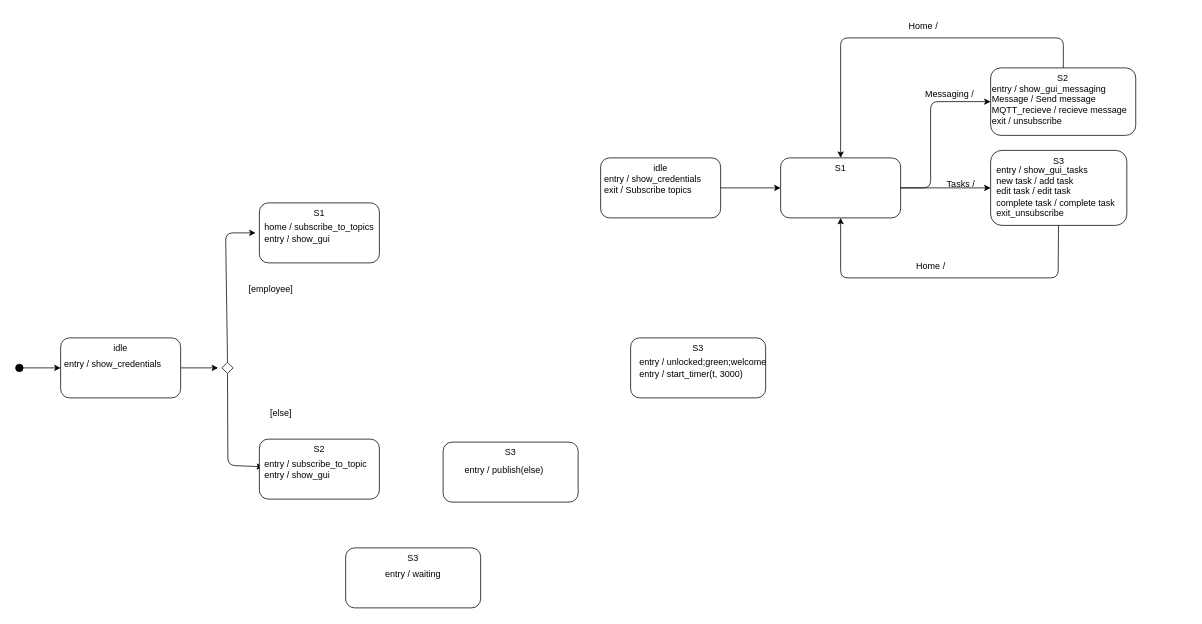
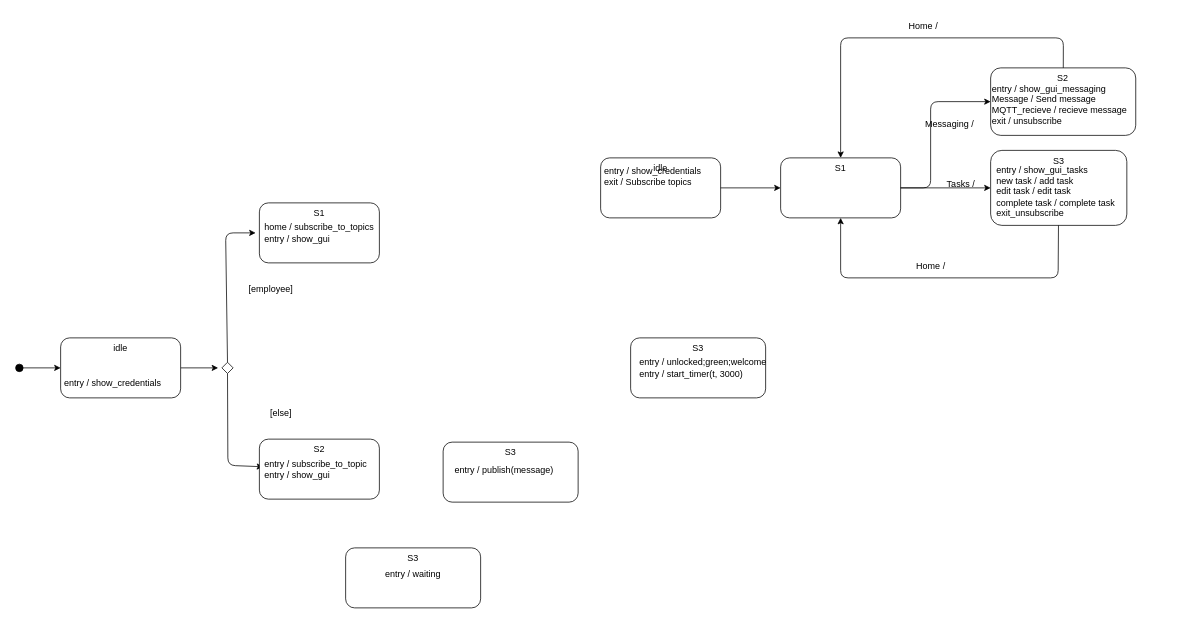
node "Messaging /": moved (949, 94) -> (949, 124)
node "entry / show_credentials exit / Subscribe topics": moved (659, 184) -> (659, 177)
node "entry / show_credentials": moved (119, 364) -> (119, 383)
node "entry / publish(else)": label "entry / publish(else)" -> "entry / publish(message)"
